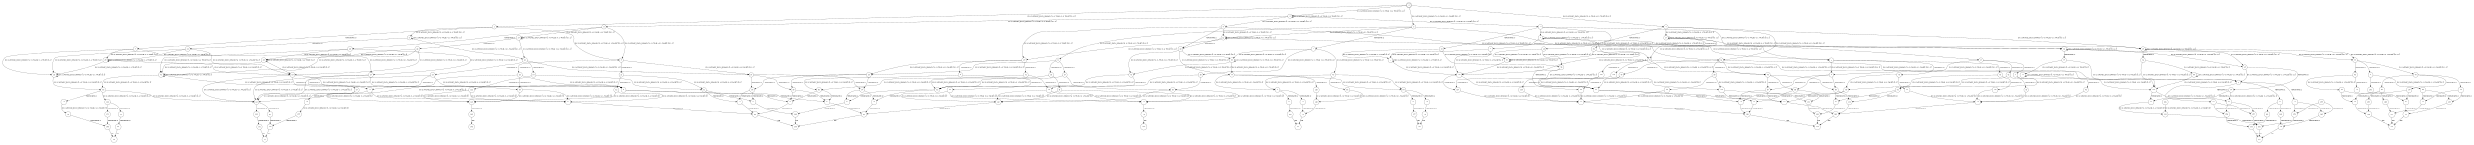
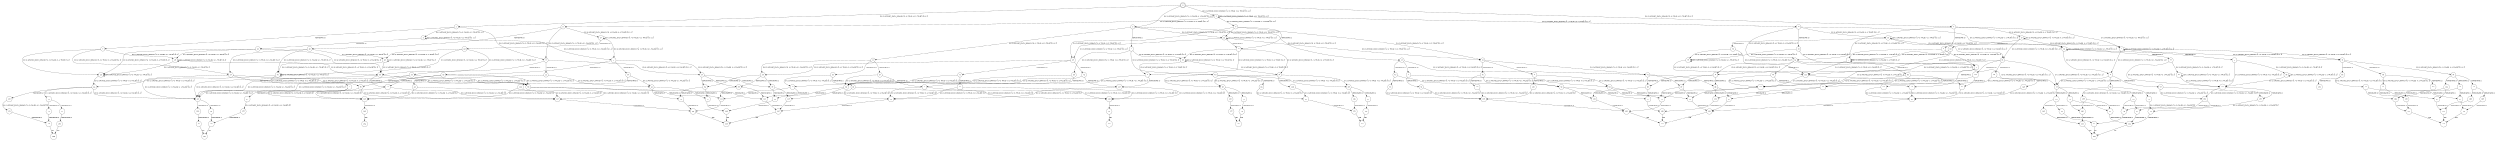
node "98": added
